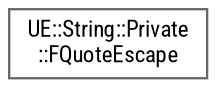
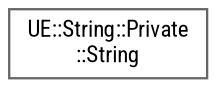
node "UE::String::Private ::FQuoteEscape": label "UE::String::Private ::FQuoteEscape" -> "UE::String::Private ::String"
